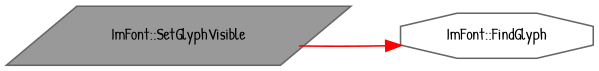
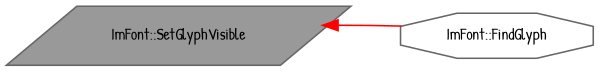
edge "ImFont::SetGlyphVisible" -> "ImFont::FindGlyph": reversed
